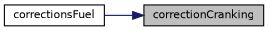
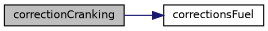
edge "correctionsFuel" -> "correctionCranking": reversed
